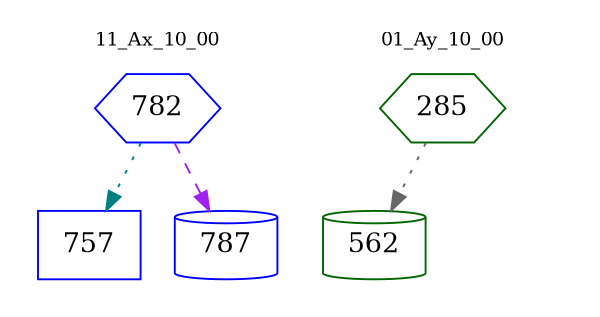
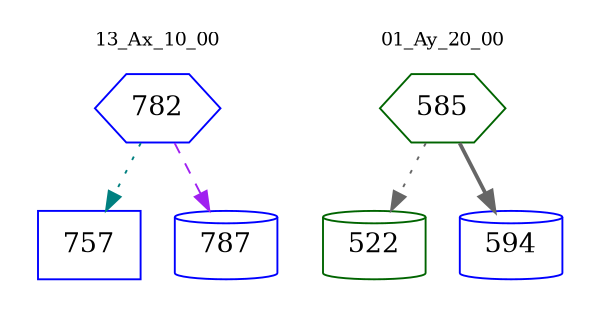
cluster "11_Ax_10_00": label "11_Ax_10_00" -> "13_Ax_10_00"
cluster "01_Ay_10_00": label "01_Ay_10_00" -> "01_Ay_20_00"
node "285": label "285" -> "585"
node "562": label "562" -> "522"
node "594": added
